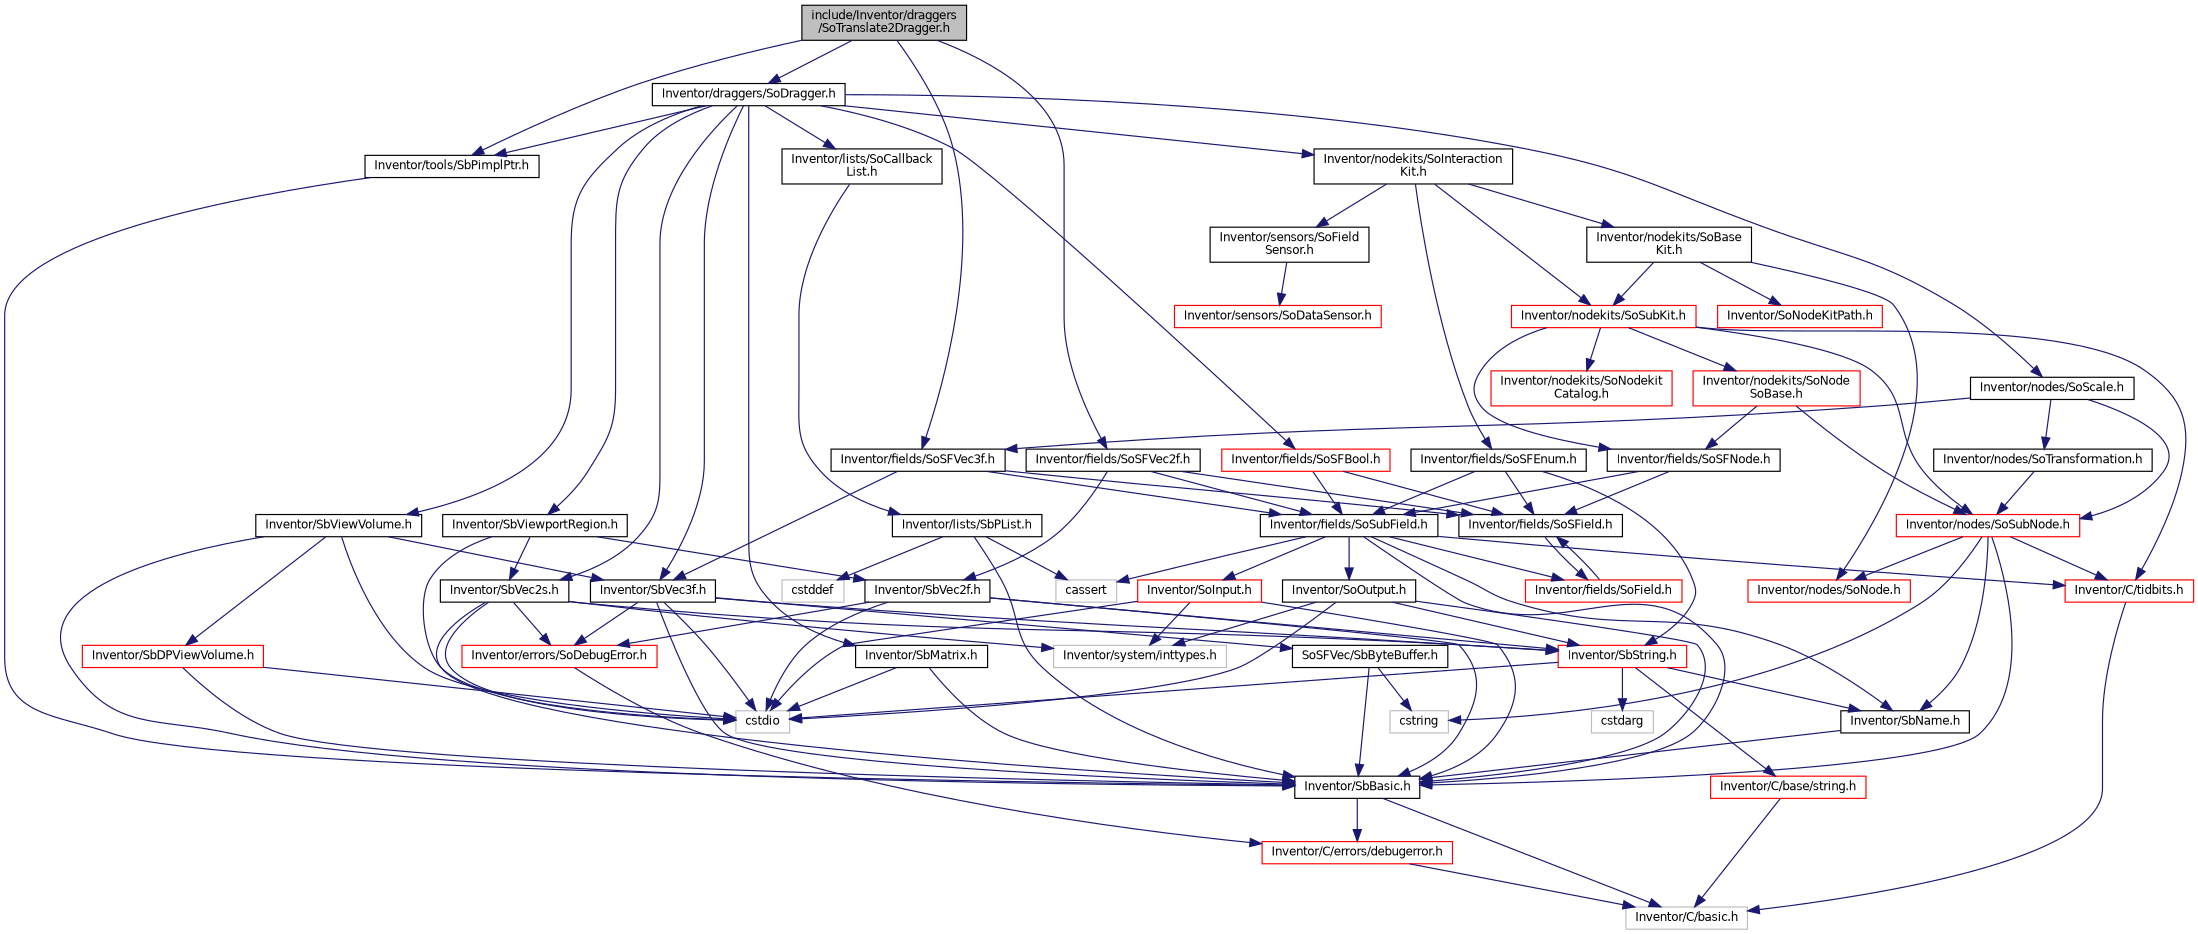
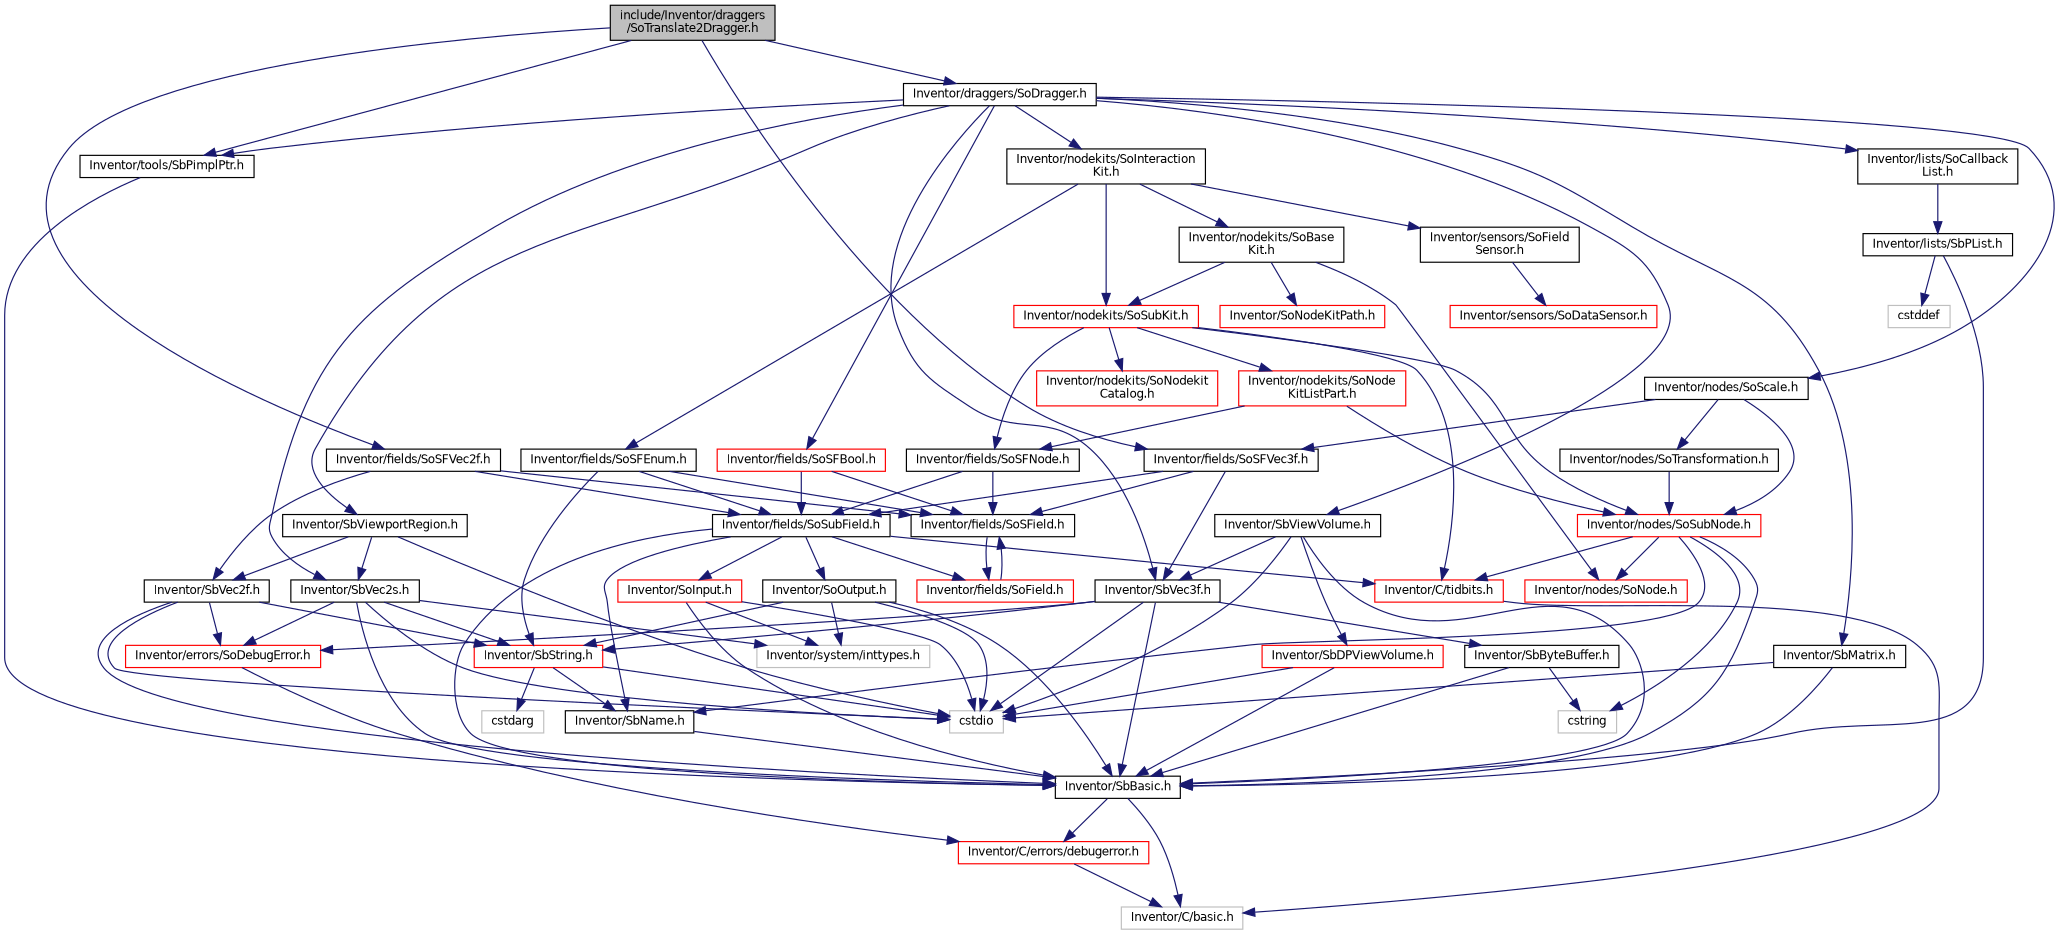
node "Inventor/nodekits/SoNode SoBase.h": label "Inventor/nodekits/SoNode SoBase.h" -> "Inventor/nodekits/SoNode KitListPart.h"
node "cassert": removed
node "SoSFVec/SbByteBuffer.h": label "SoSFVec/SbByteBuffer.h" -> "Inventor/SbByteBuffer.h"
node "Inventor/C/base/string.h": removed
